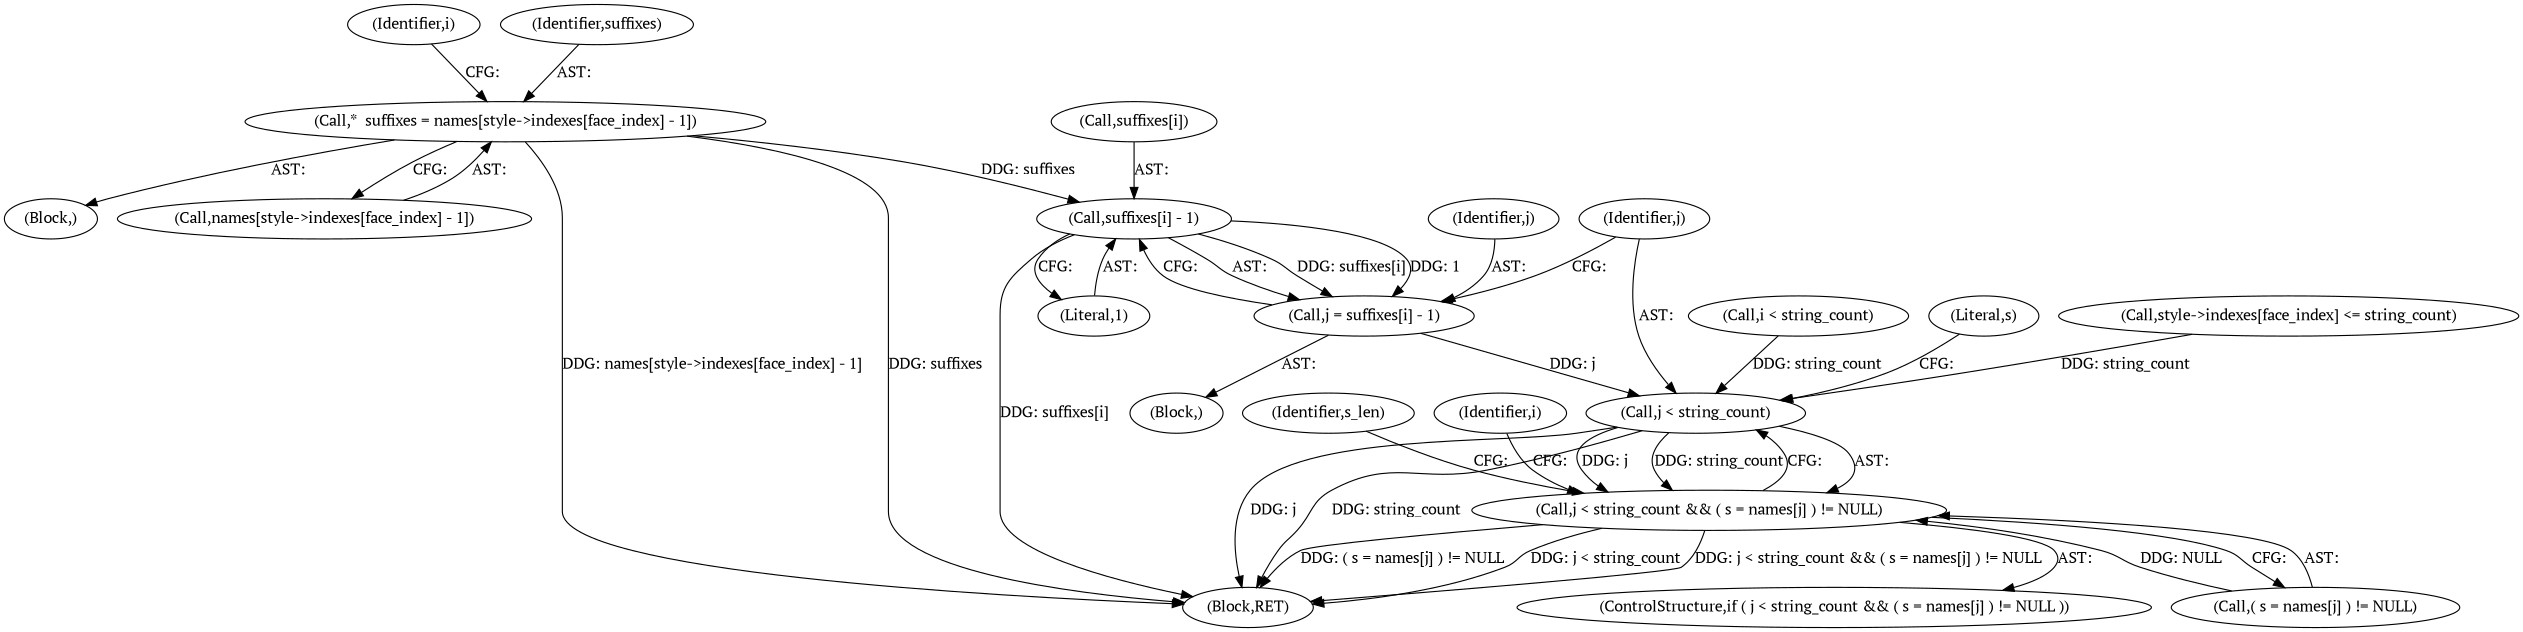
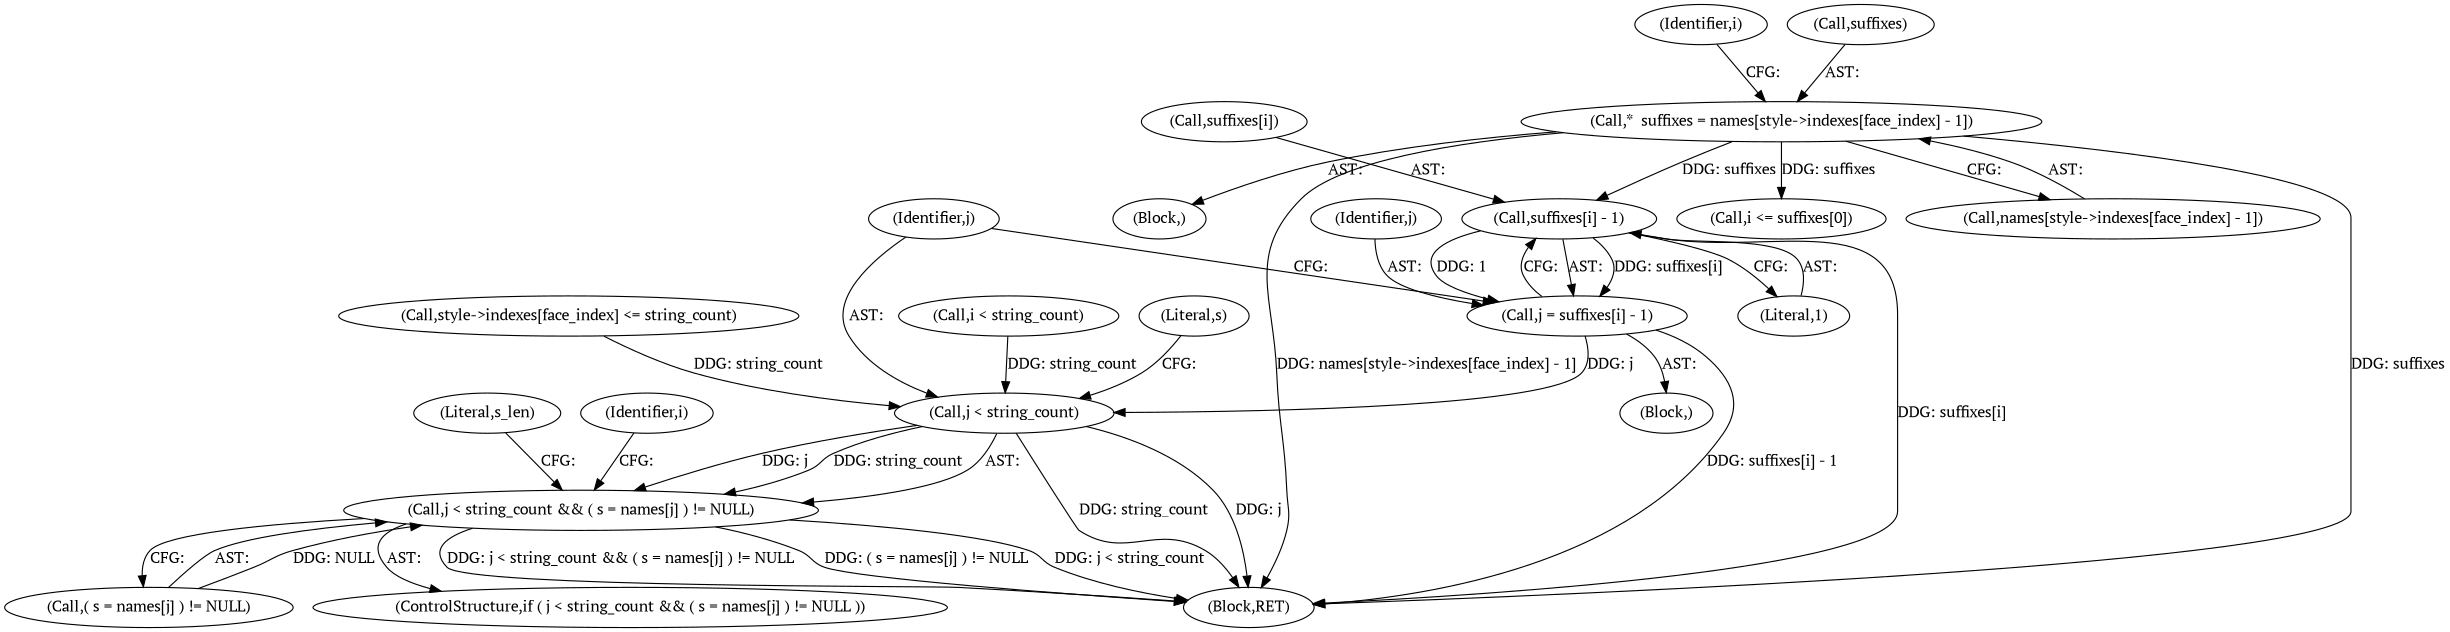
node "(Identifier,suffixes)": label "(Identifier,suffixes)" -> "(Call,suffixes)"
node "(Call,i <= suffixes[0])": added
node "(Identifier,s_len)": label "(Identifier,s_len)" -> "(Literal,s_len)"
edge "(Call,j < string_count && ( s = names[j] ) != NULL)" -> "(Call,j < string_count)": removed, label "CFG:"
edge "(Call,j = suffixes[i] - 1)" -> "(Block,RET)": added, label "DDG: suffixes[i] - 1"
